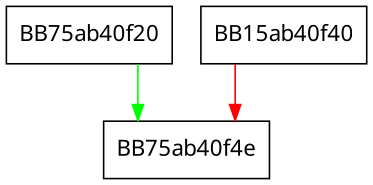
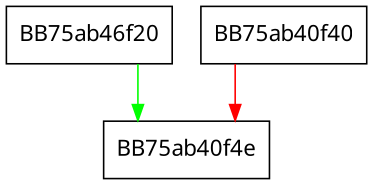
node "BB75ab40f20": label "BB75ab40f20" -> "BB75ab46f20"
node "BB15ab40f40": label "BB15ab40f40" -> "BB75ab40f40"
